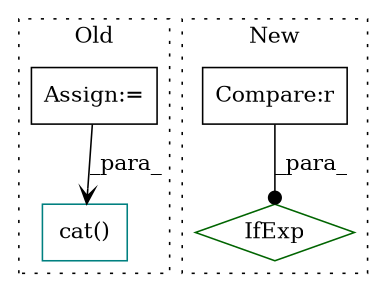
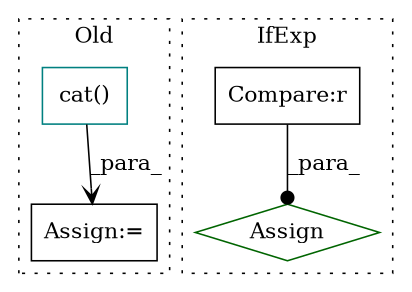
cluster "New": label "New" -> "IfExp"
edge "Assign:=" -> "cat()": reversed
node "IfExp": label "IfExp" -> "Assign"
